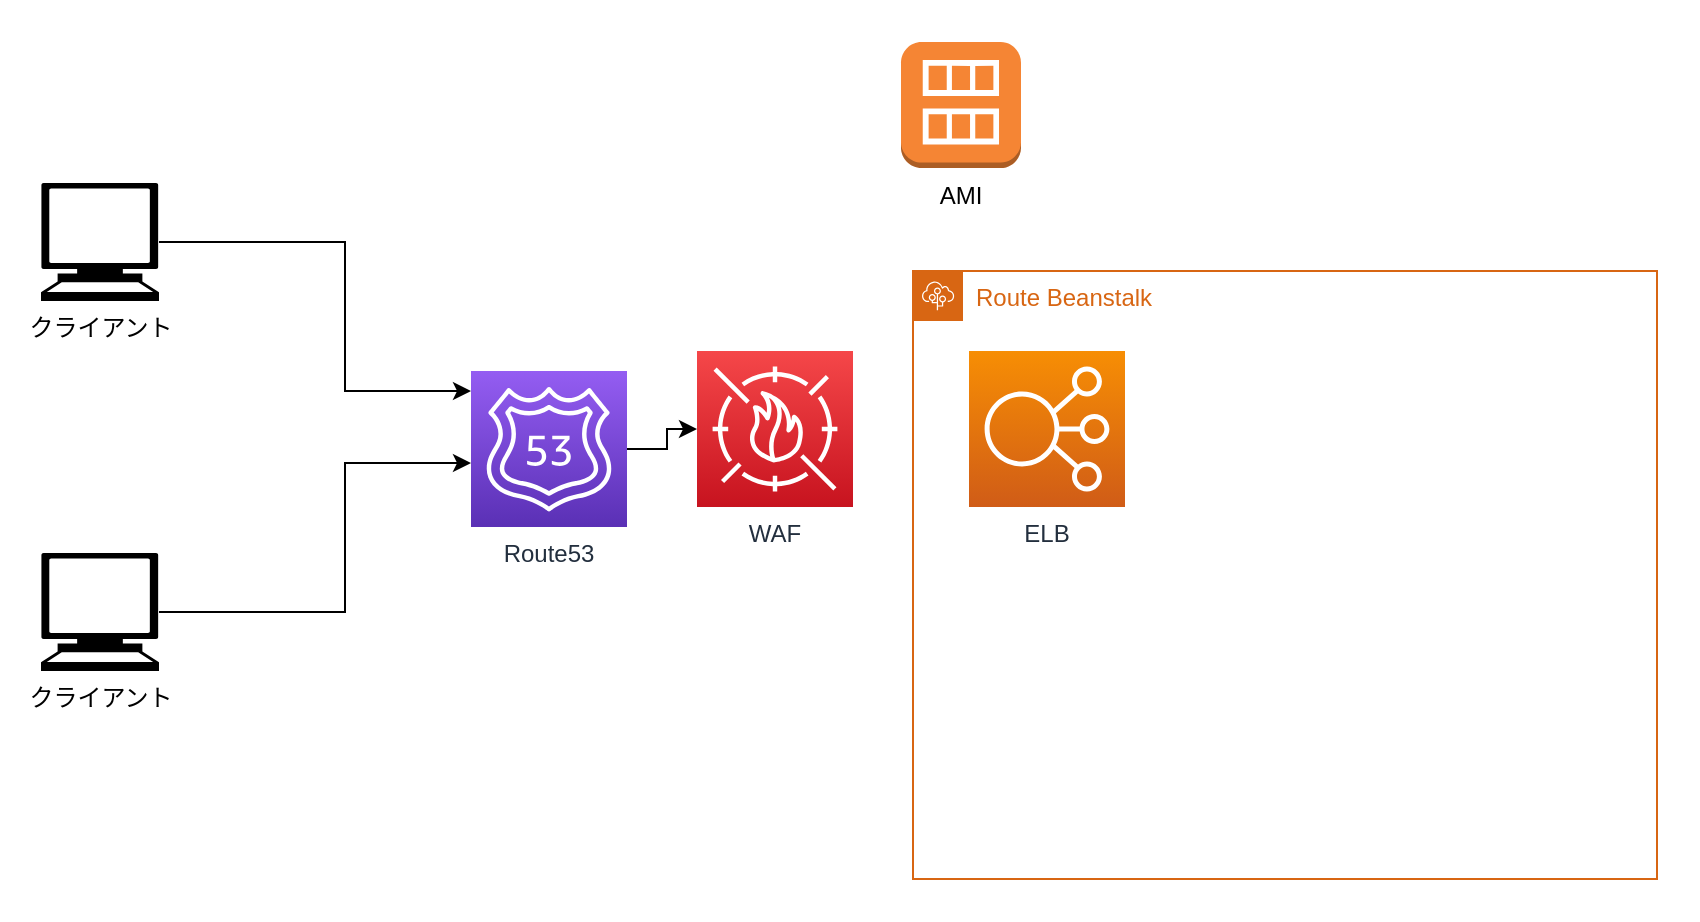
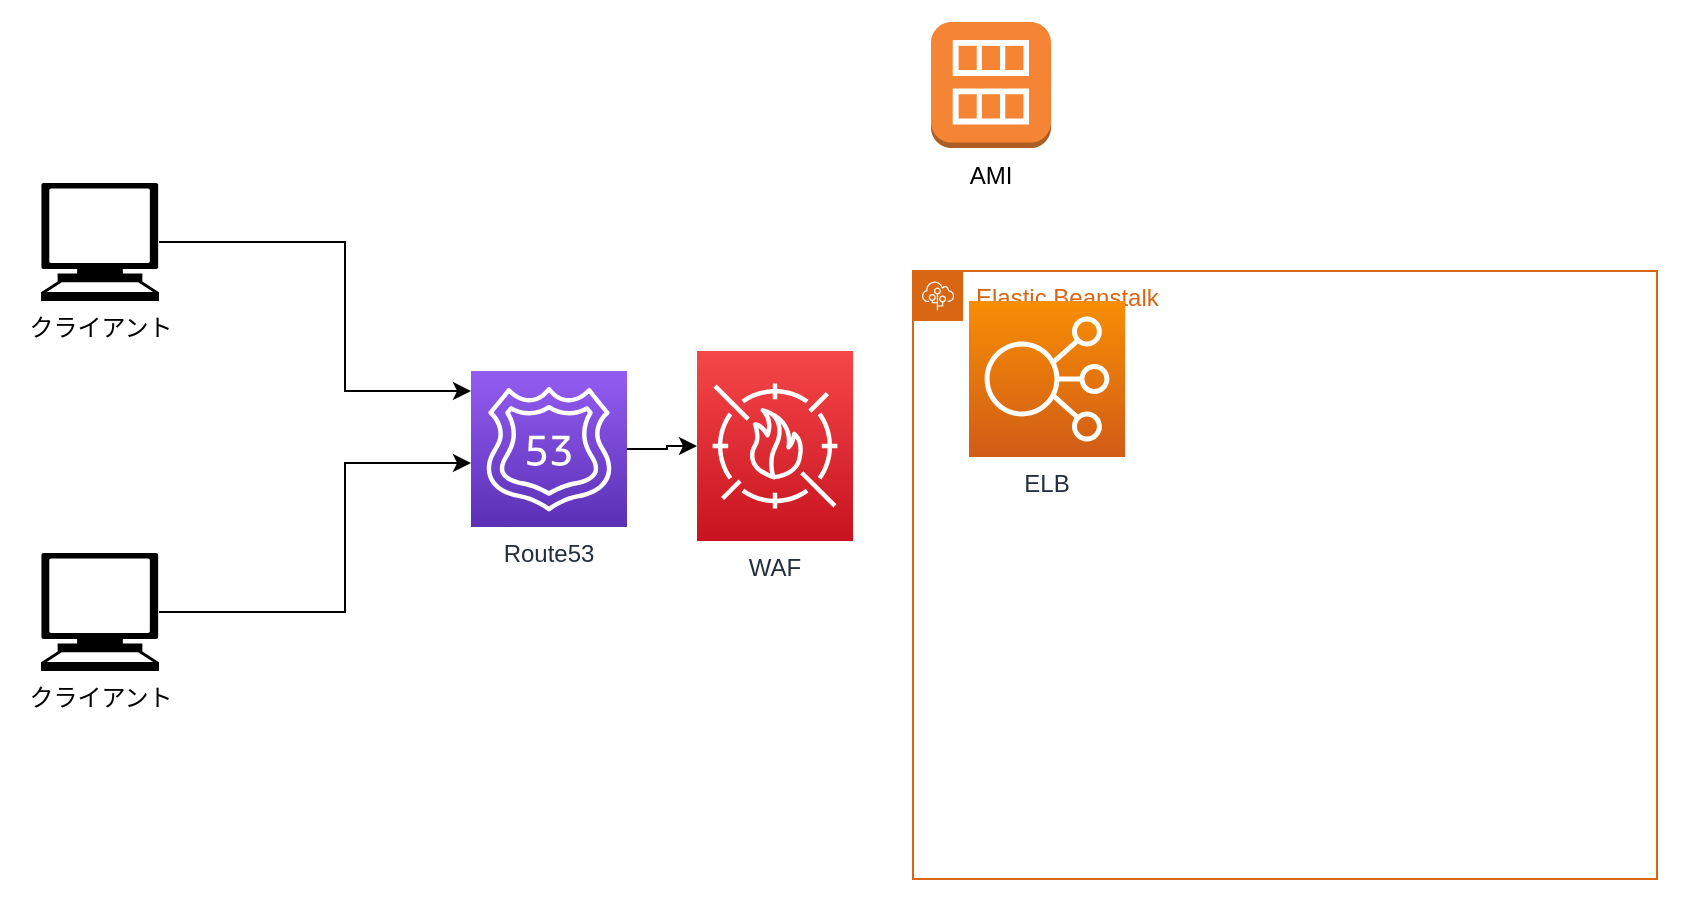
node "AMI": moved (961, 105) -> (991, 85)
node "Route Beanstalk": label "Route Beanstalk" -> "Elastic Beanstalk"
node "WAF": size 156x156 -> 156x190
node "ELB": moved (1047, 429) -> (1047, 379)
